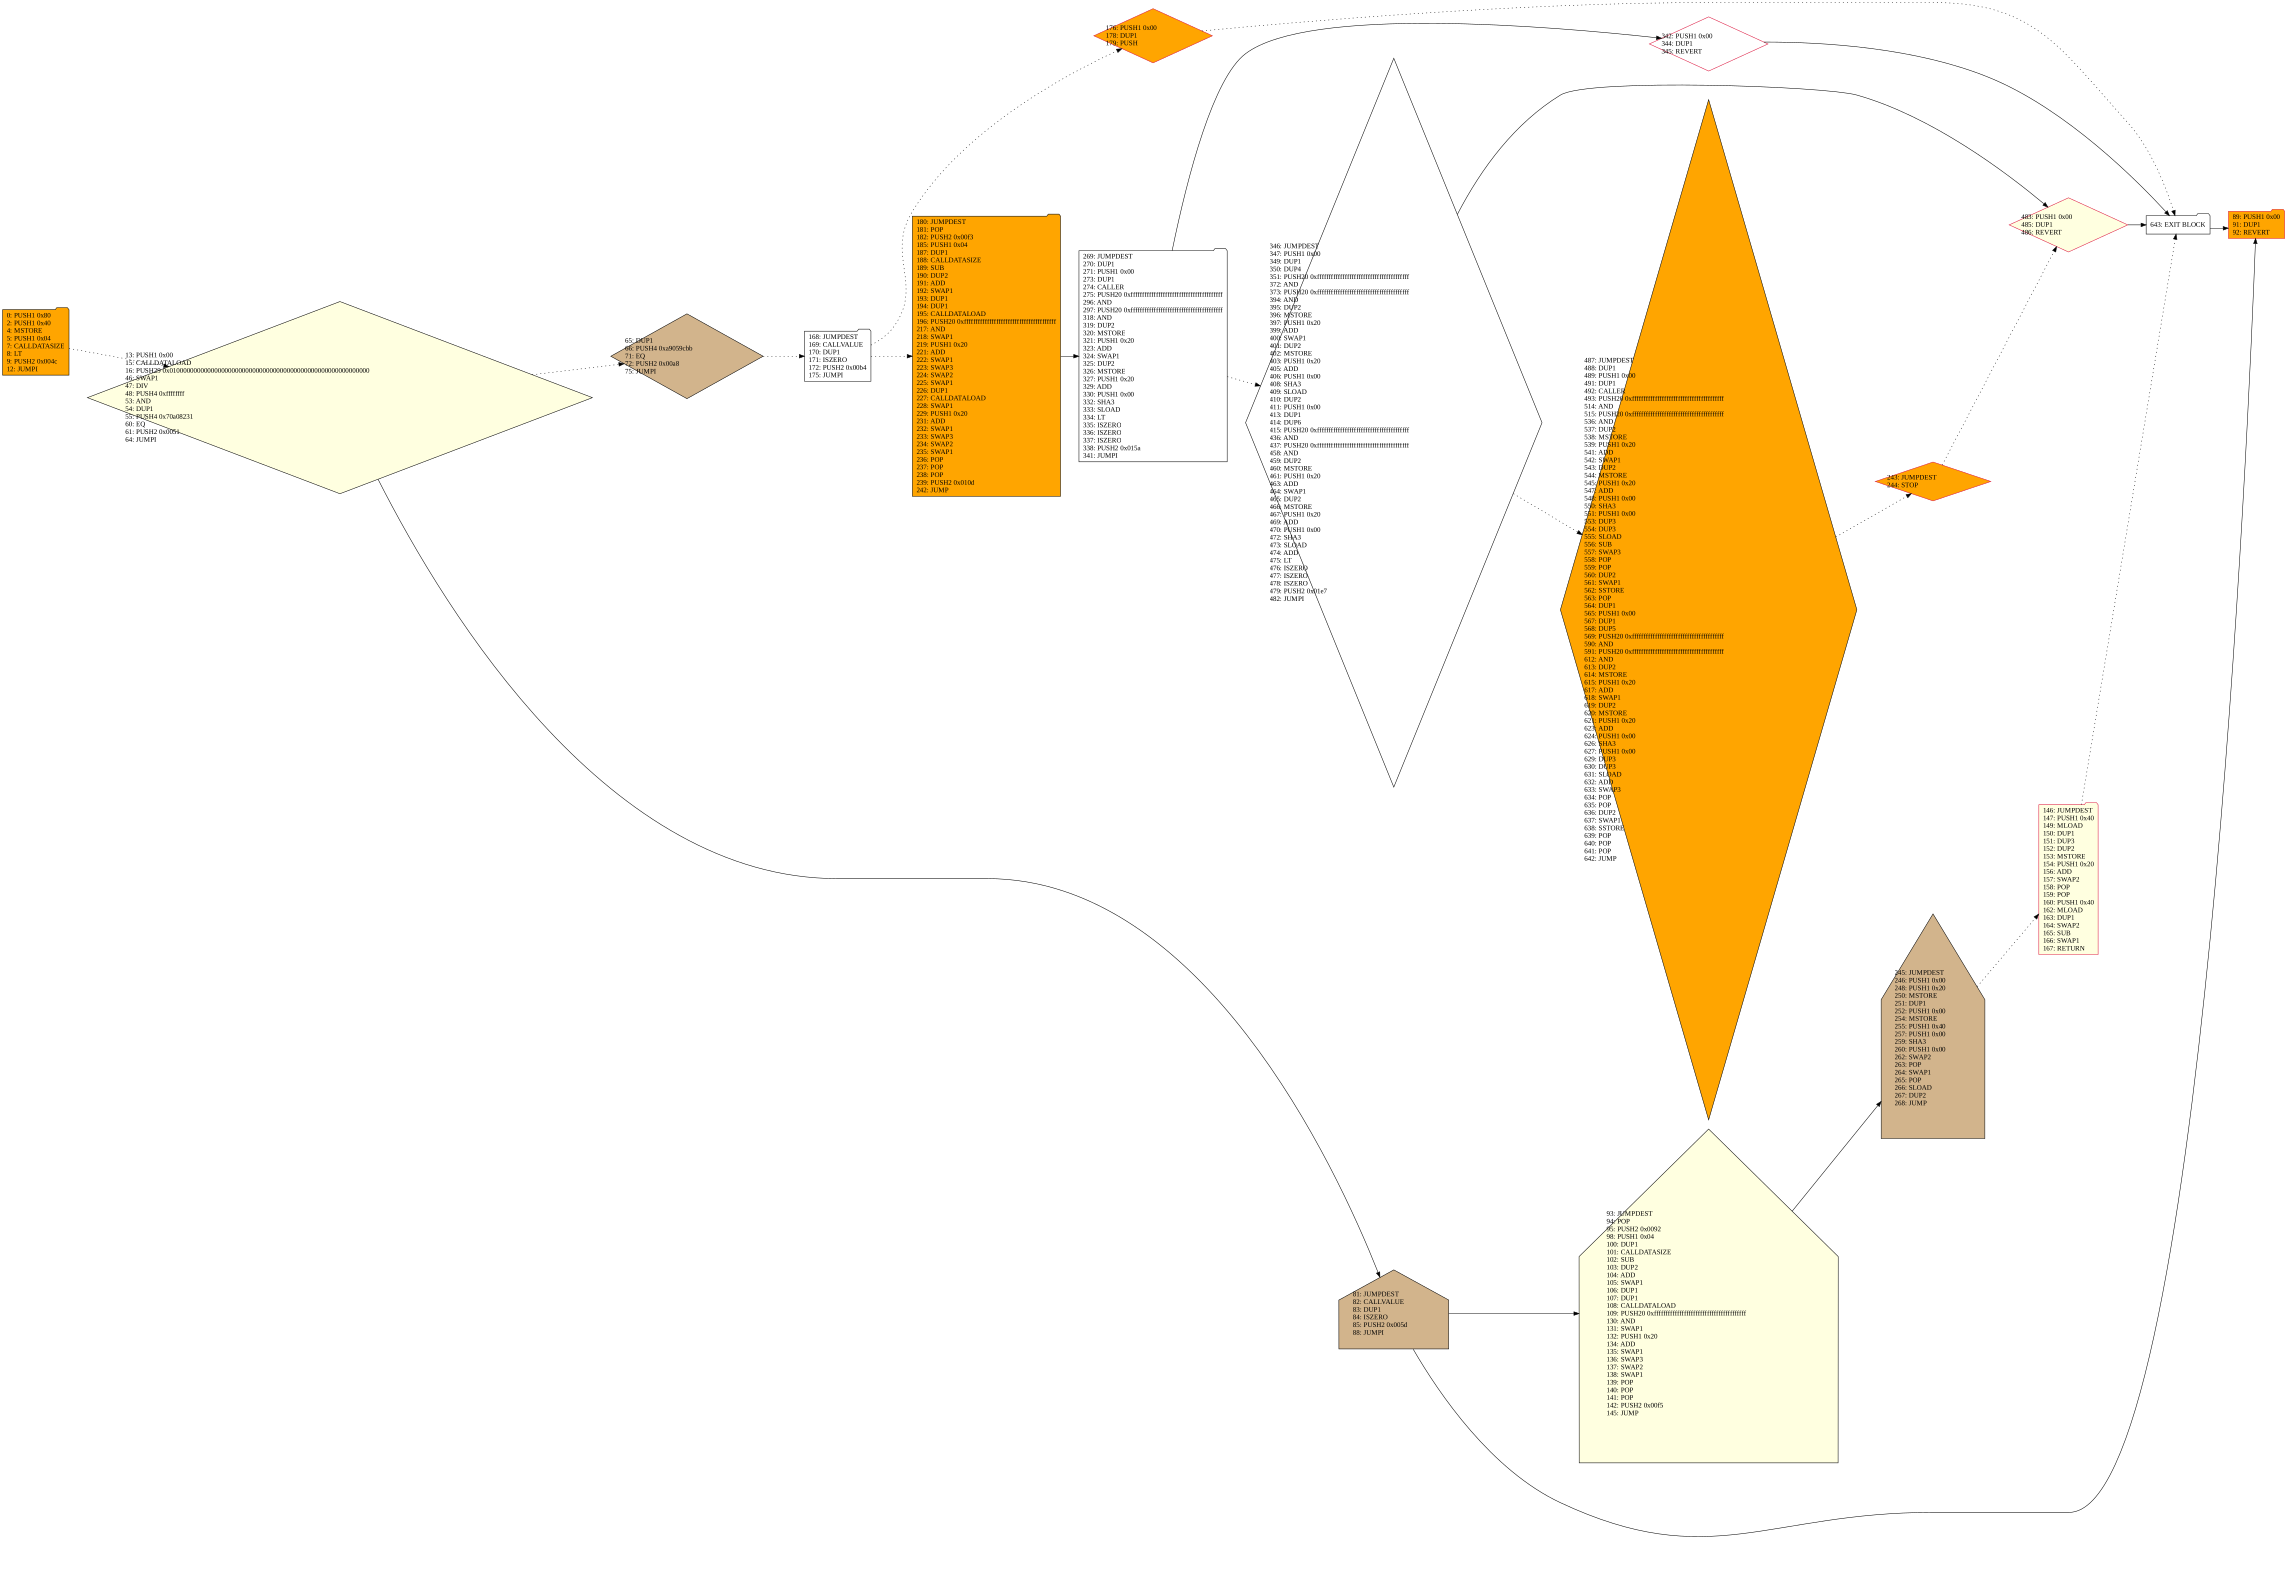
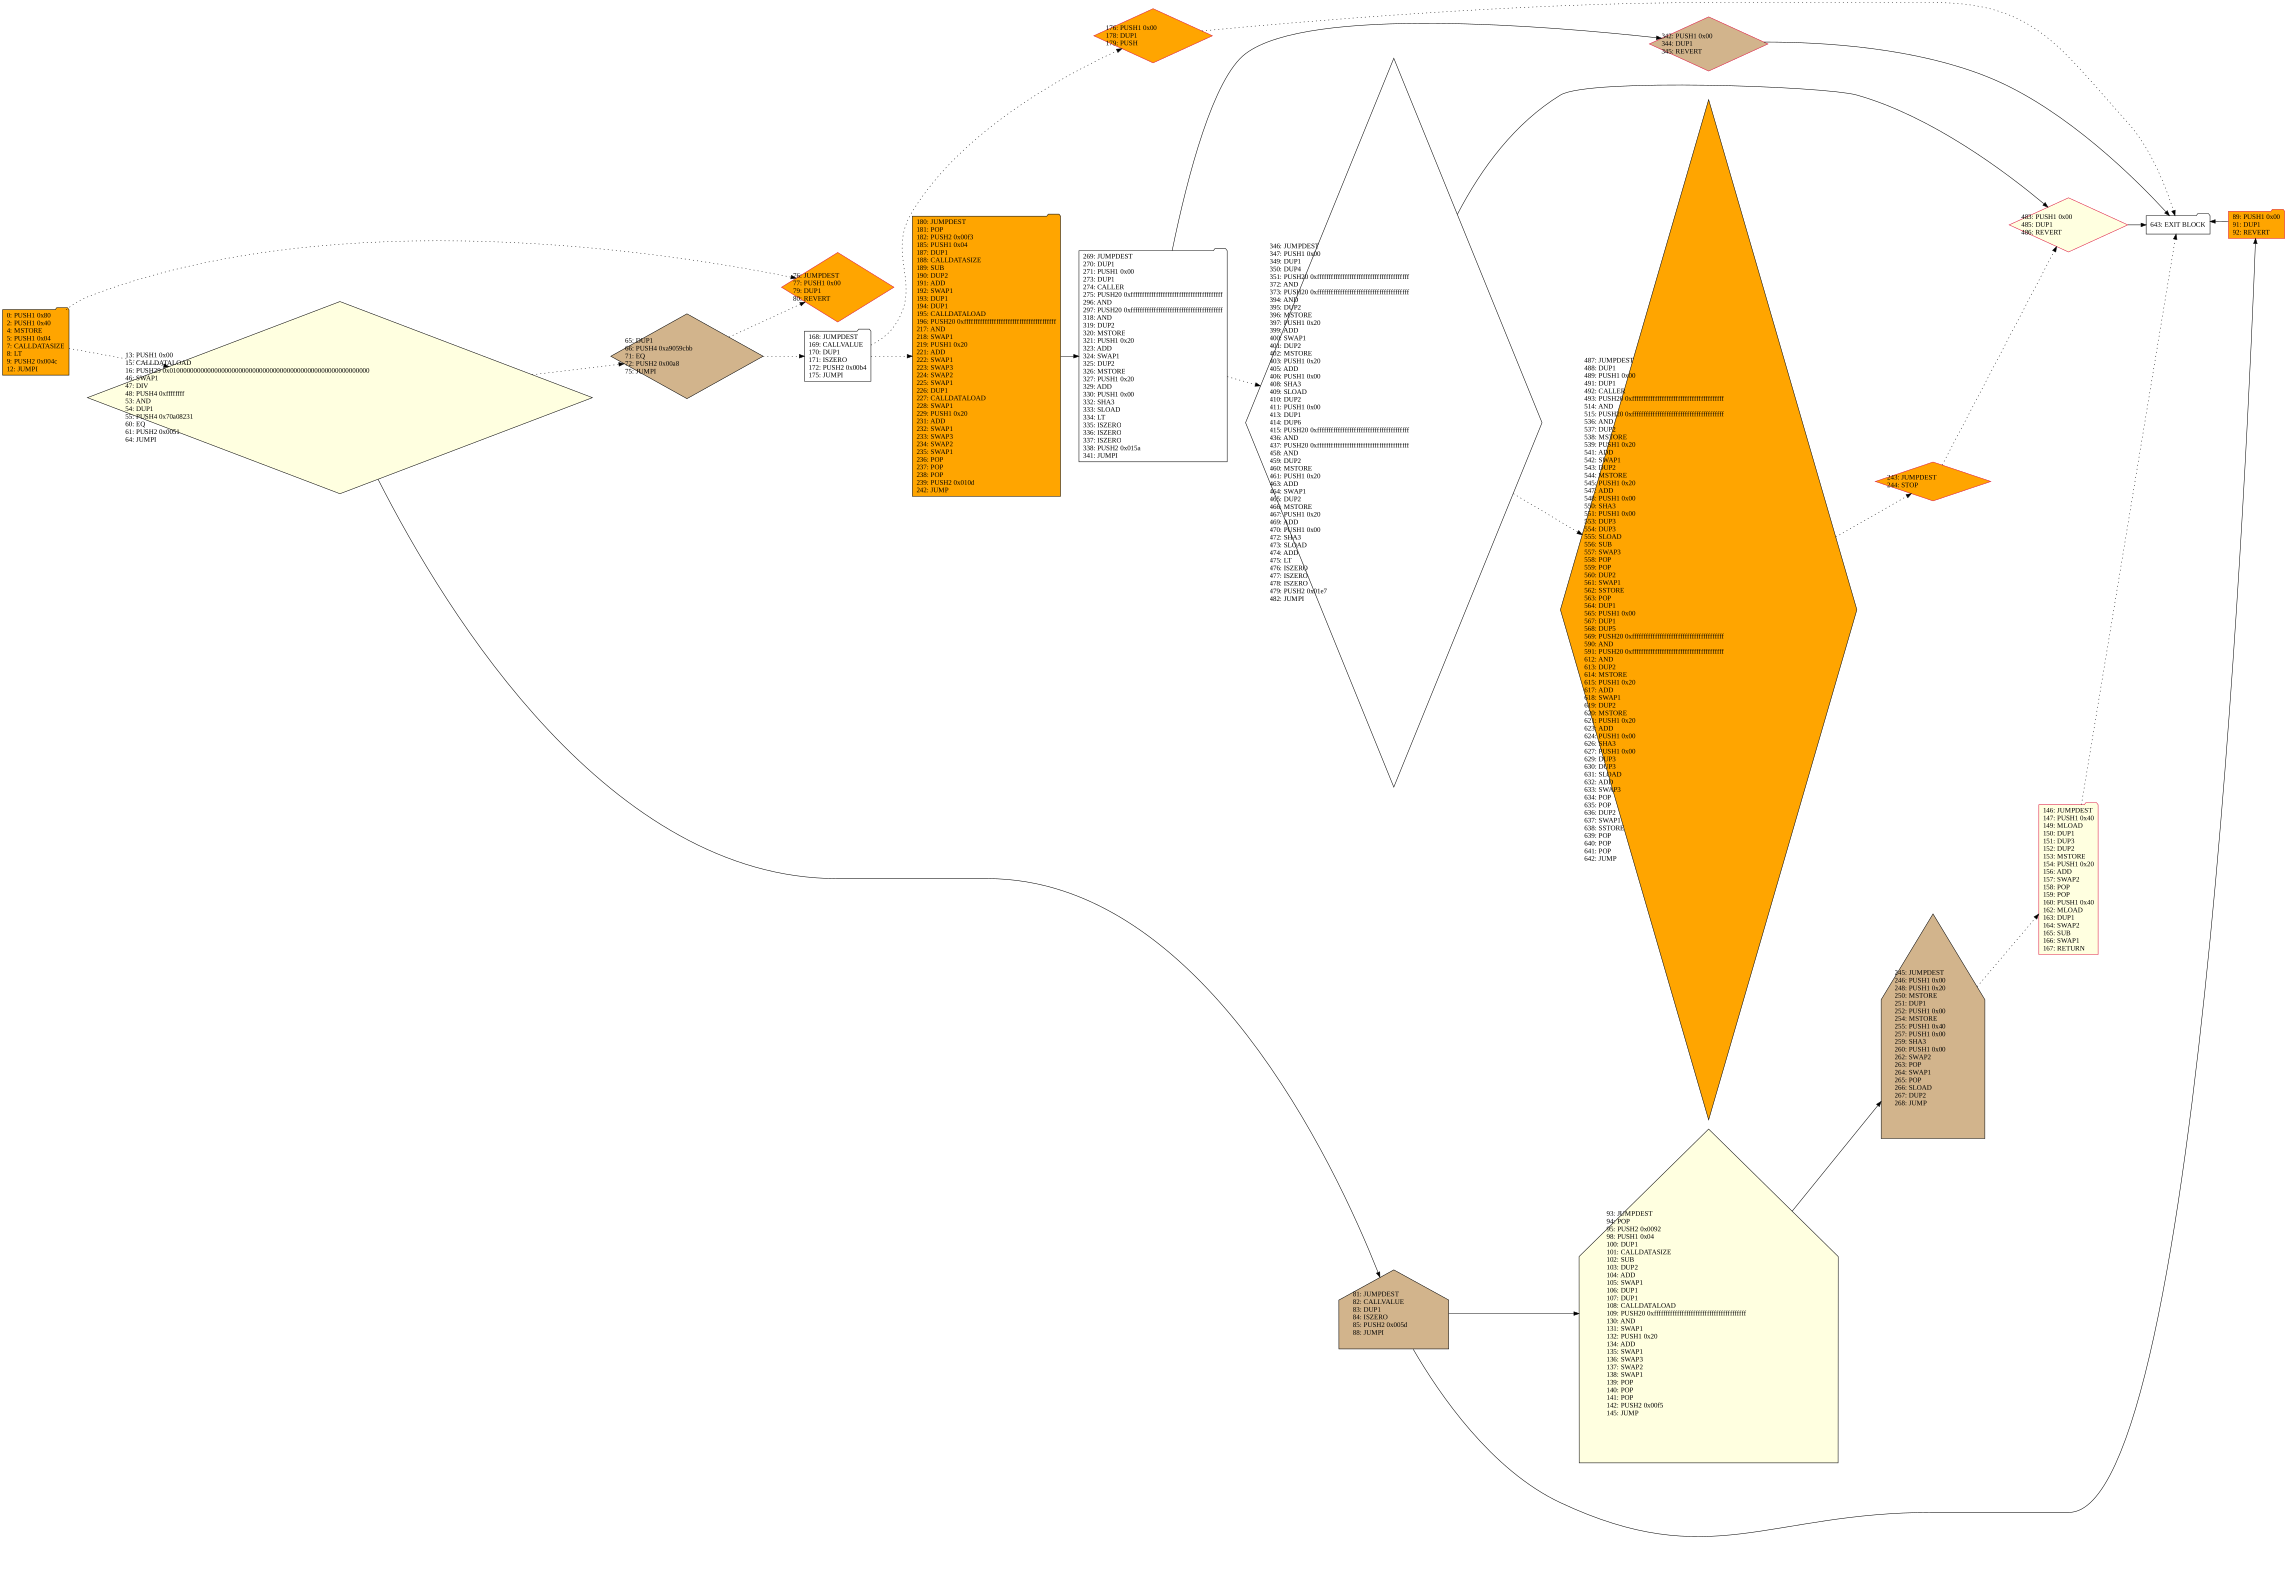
node "342: PUSH1 0x00 344: DUP1 345: REVERT": fillcolor white -> tan
edge "643: EXIT BLOCK" -> "89: PUSH1 0x00 91: DUP1 92: REVERT": reversed
node "76: JUMPDEST 77: PUSH1 0x00 79: DUP1 80: REVERT": added
